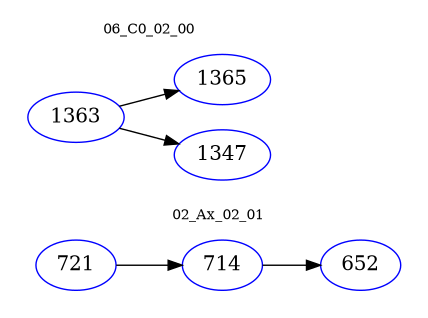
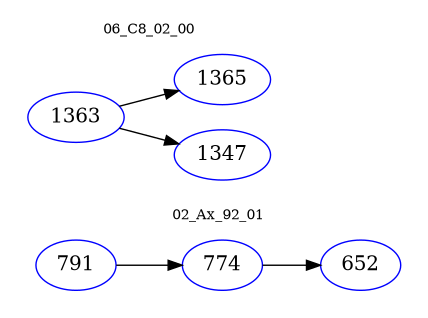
cluster "06_C0_02_00": label "06_C0_02_00" -> "06_C8_02_00"
cluster "02_Ax_02_01": label "02_Ax_02_01" -> "02_Ax_92_01"
node "721": label "721" -> "791"
node "714": label "714" -> "774"
